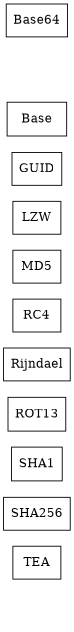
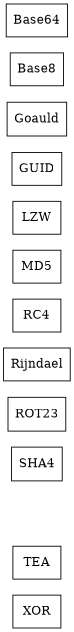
node "Base8": added
node "Base": label "Base" -> "Goauld"
node "ROT13": label "ROT13" -> "ROT23"
node "SHA1": label "SHA1" -> "SHA4"
node "SHA256": removed
node "XOR": added
